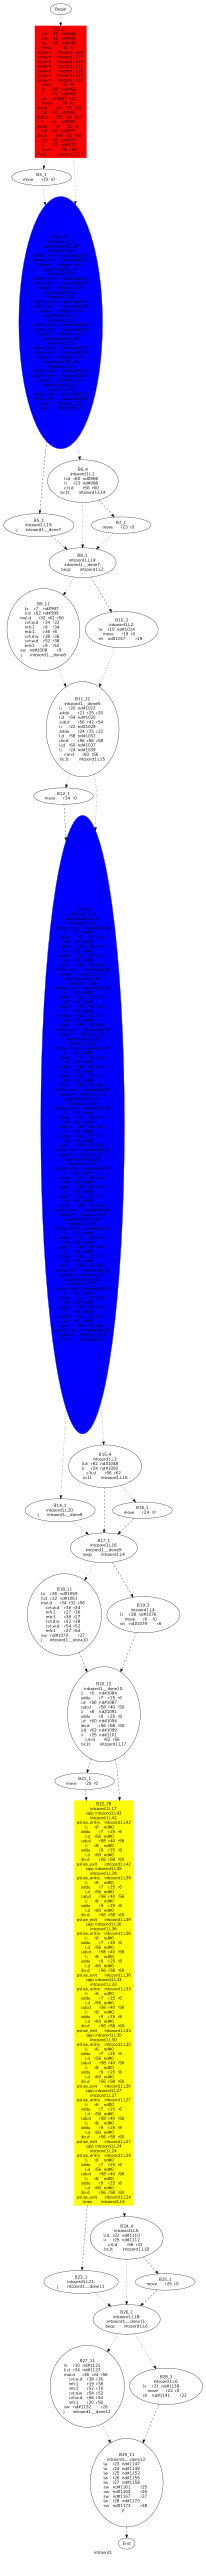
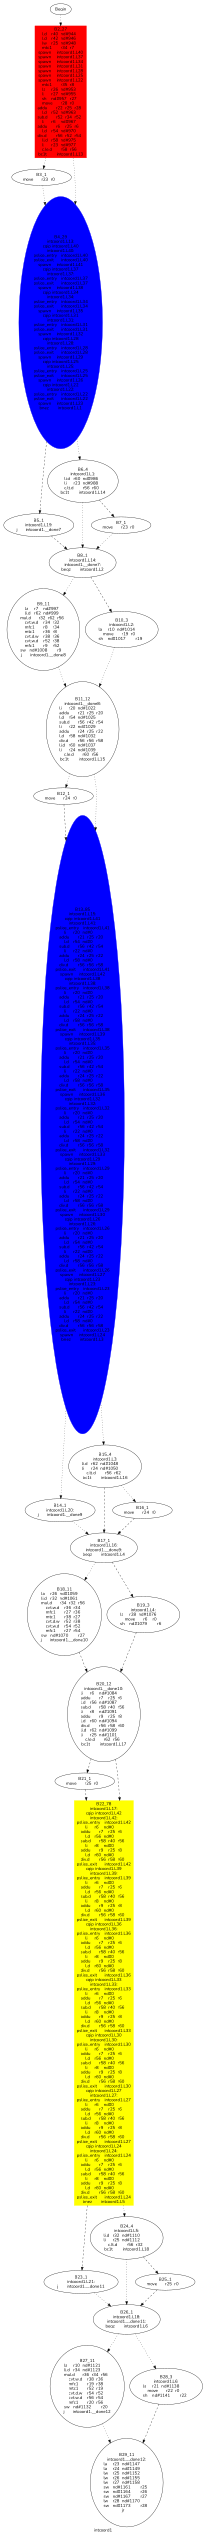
node "End": removed
